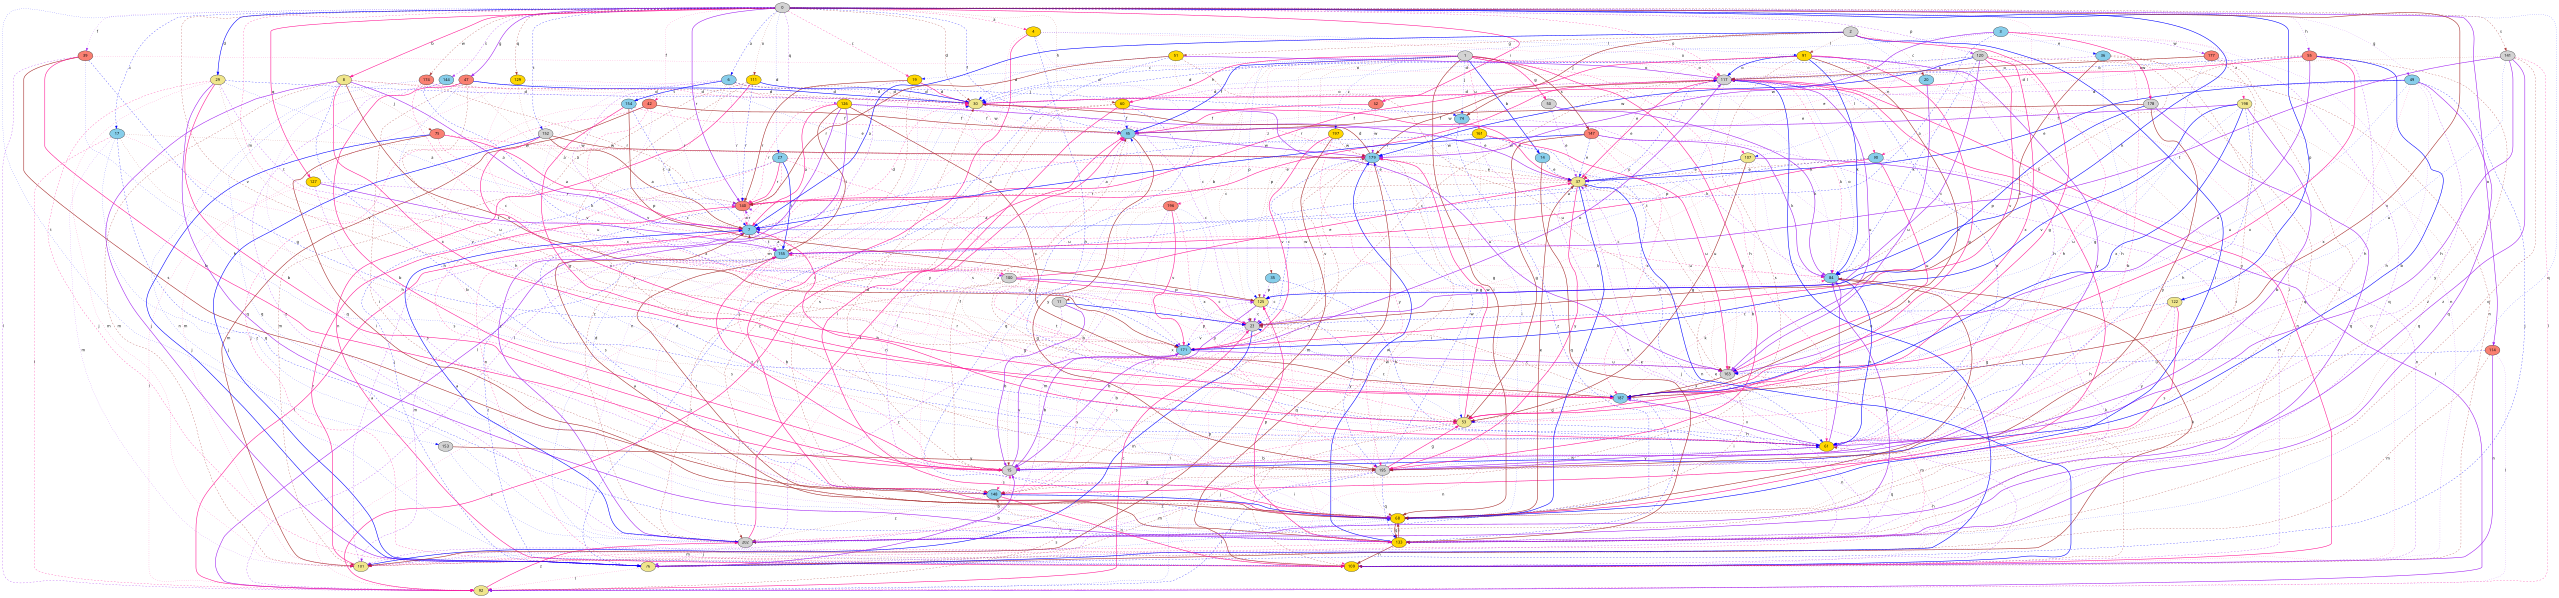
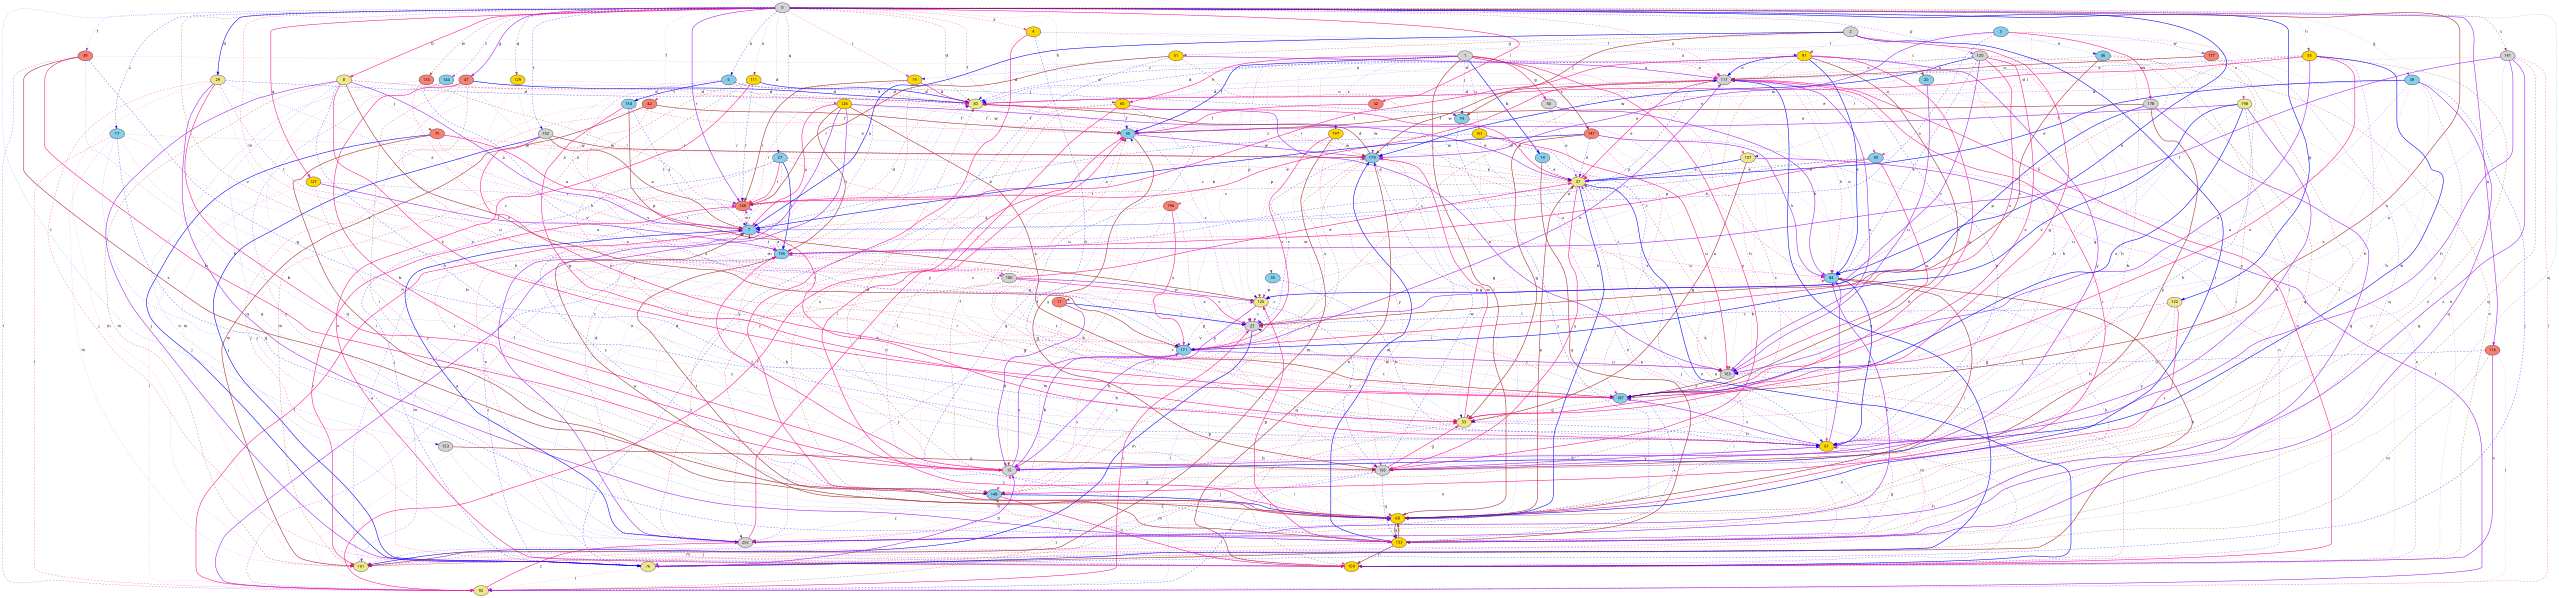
edge "0" -> "45": color blue -> deeppink
node "55": fillcolor salmon -> gold
node "11": fillcolor lightgrey -> salmon
